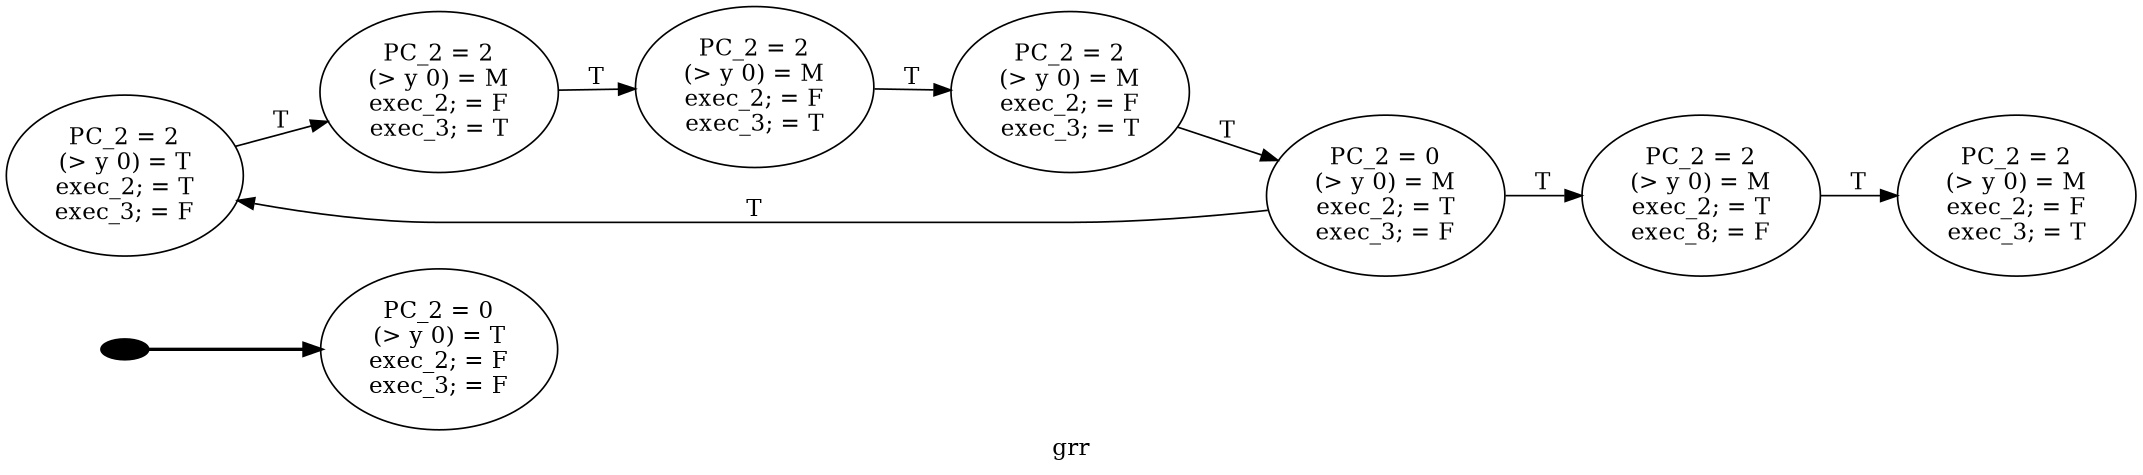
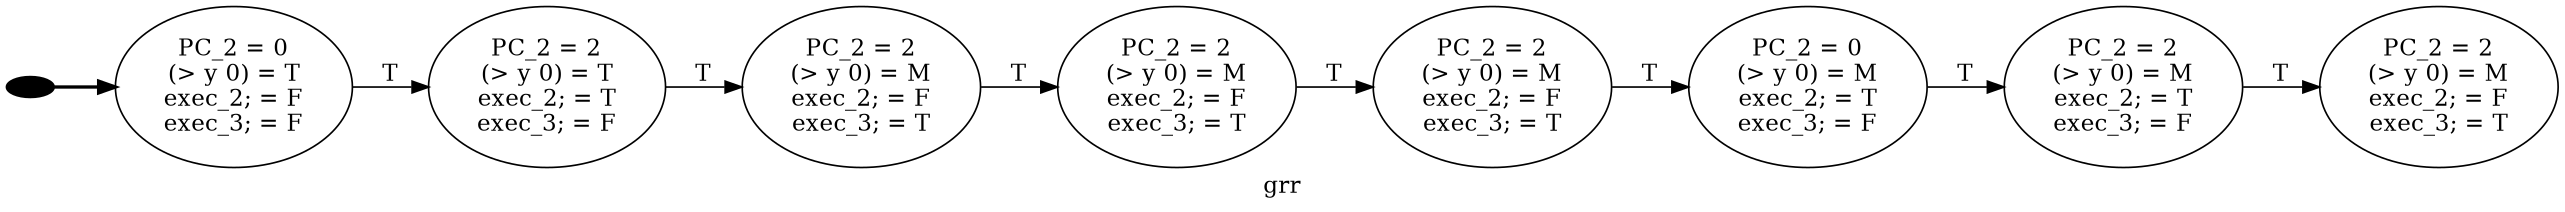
node "PC_2 = 2 (> y 0) = M exec_2; = T exec_8; = F": label "PC_2 = 2 (> y 0) = M exec_2; = T exec_8; = F" -> "PC_2 = 2 (> y 0) = M exec_2; = T exec_3; = F"
edge "PC_2 = 0 (> y 0) = M exec_2; = T exec_3; = F" -> "PC_2 = 2 (> y 0) = T exec_2; = T exec_3; = F": now "PC_2 = 0 (> y 0) = T exec_2; = F exec_3; = F" -> "PC_2 = 2 (> y 0) = T exec_2; = T exec_3; = F"
